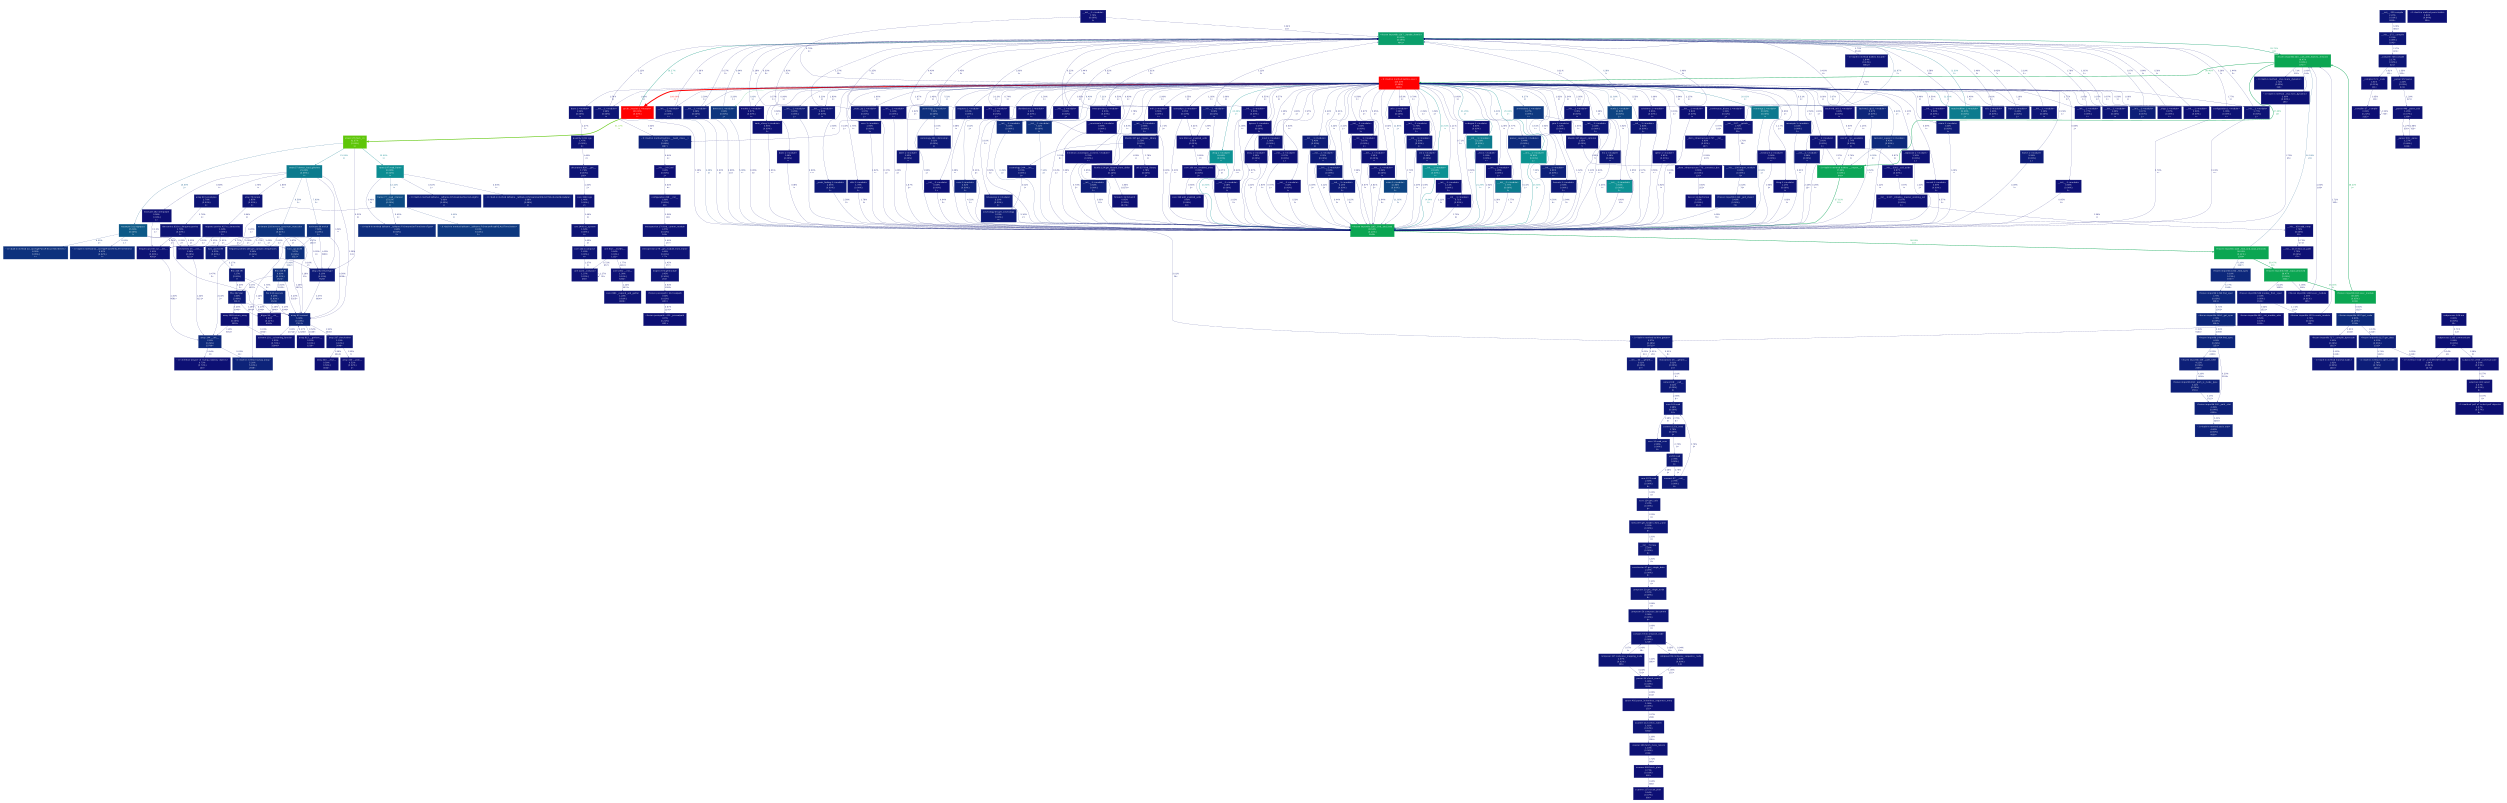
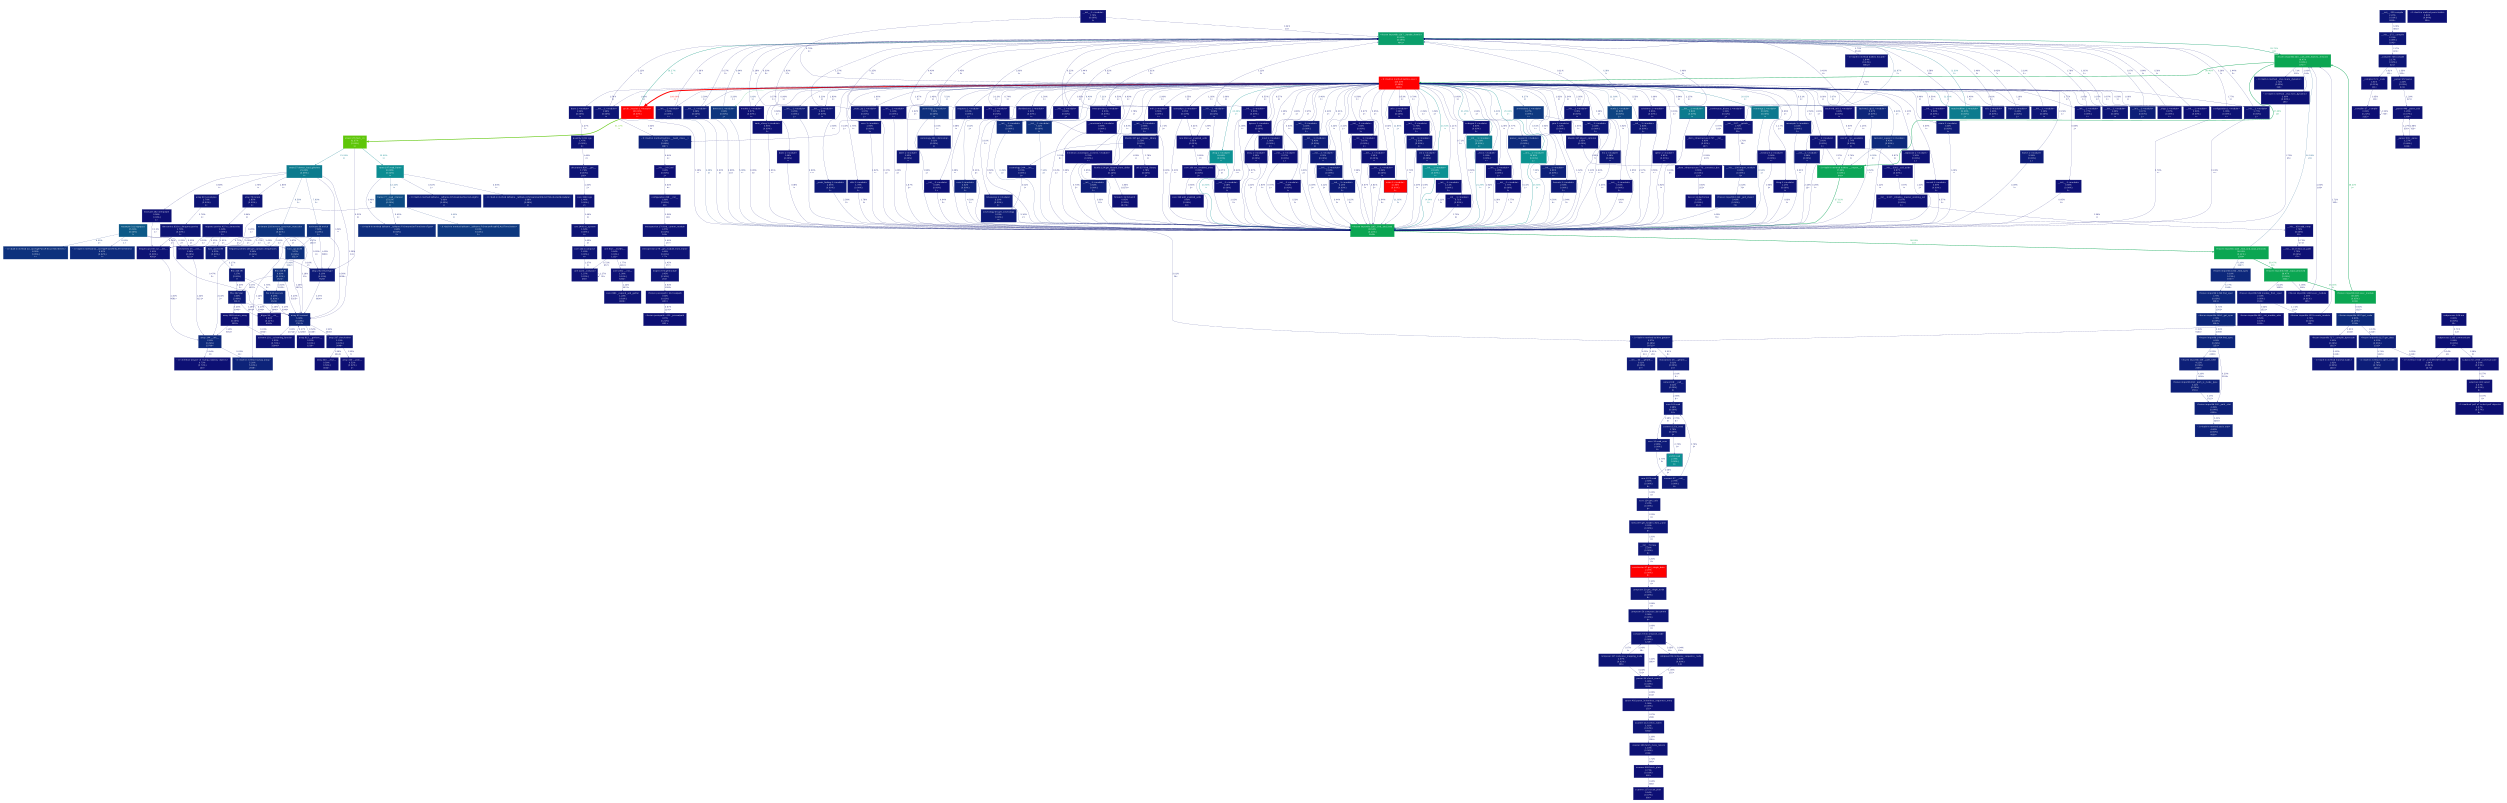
edge "~:0:<built-in method builtins.exec> 100.00% (0.46%) 1686×" -> "_mio:1:<module> 1.93% (0.00%) 1×": added, label "1.93% 1×"
node "__init__:1:<module> 0.84% (0.00%) 1×": fillcolor #0d1074 -> #0c7b8e
node "__init__:1:<module> 3.40% (0.00%) 1×": added
edge "strain:175:from_cli 61.37% (0.06%) 1×" -> "resample:311:highpass 15.69% (0.00%) 2×": removed, label "15.69% 2×"
node "coinc:1:<module> 11.85% (0.00%) 1×": fillcolor #0d4482 -> #ff0000
node "__init__:1:<module> 0.77% (0.00%) 1×": fillcolor #0c7b8e -> #0d1074
node "__init__:1:<module> 0.81% (0.00%) 1×": fillcolor #0c9193 -> #0d1074
node "ui:282:read 2.78% (0.00%) 8×": fillcolor #0d1876 -> #0c9193
edge "ui:282:read 2.78% (0.00%) 8×" -> "connect:57:__call__ 2.79% (0.00%) 8×": now "ecsv:12:read_ecsv 2.98% (0.00%) 8×" -> "connect:57:__call__ 2.79% (0.00%) 8×"
node "constructor:47:get_single_data 2.20% (0.00%) 8×": fillcolor #0d1676 -> #ff0000
